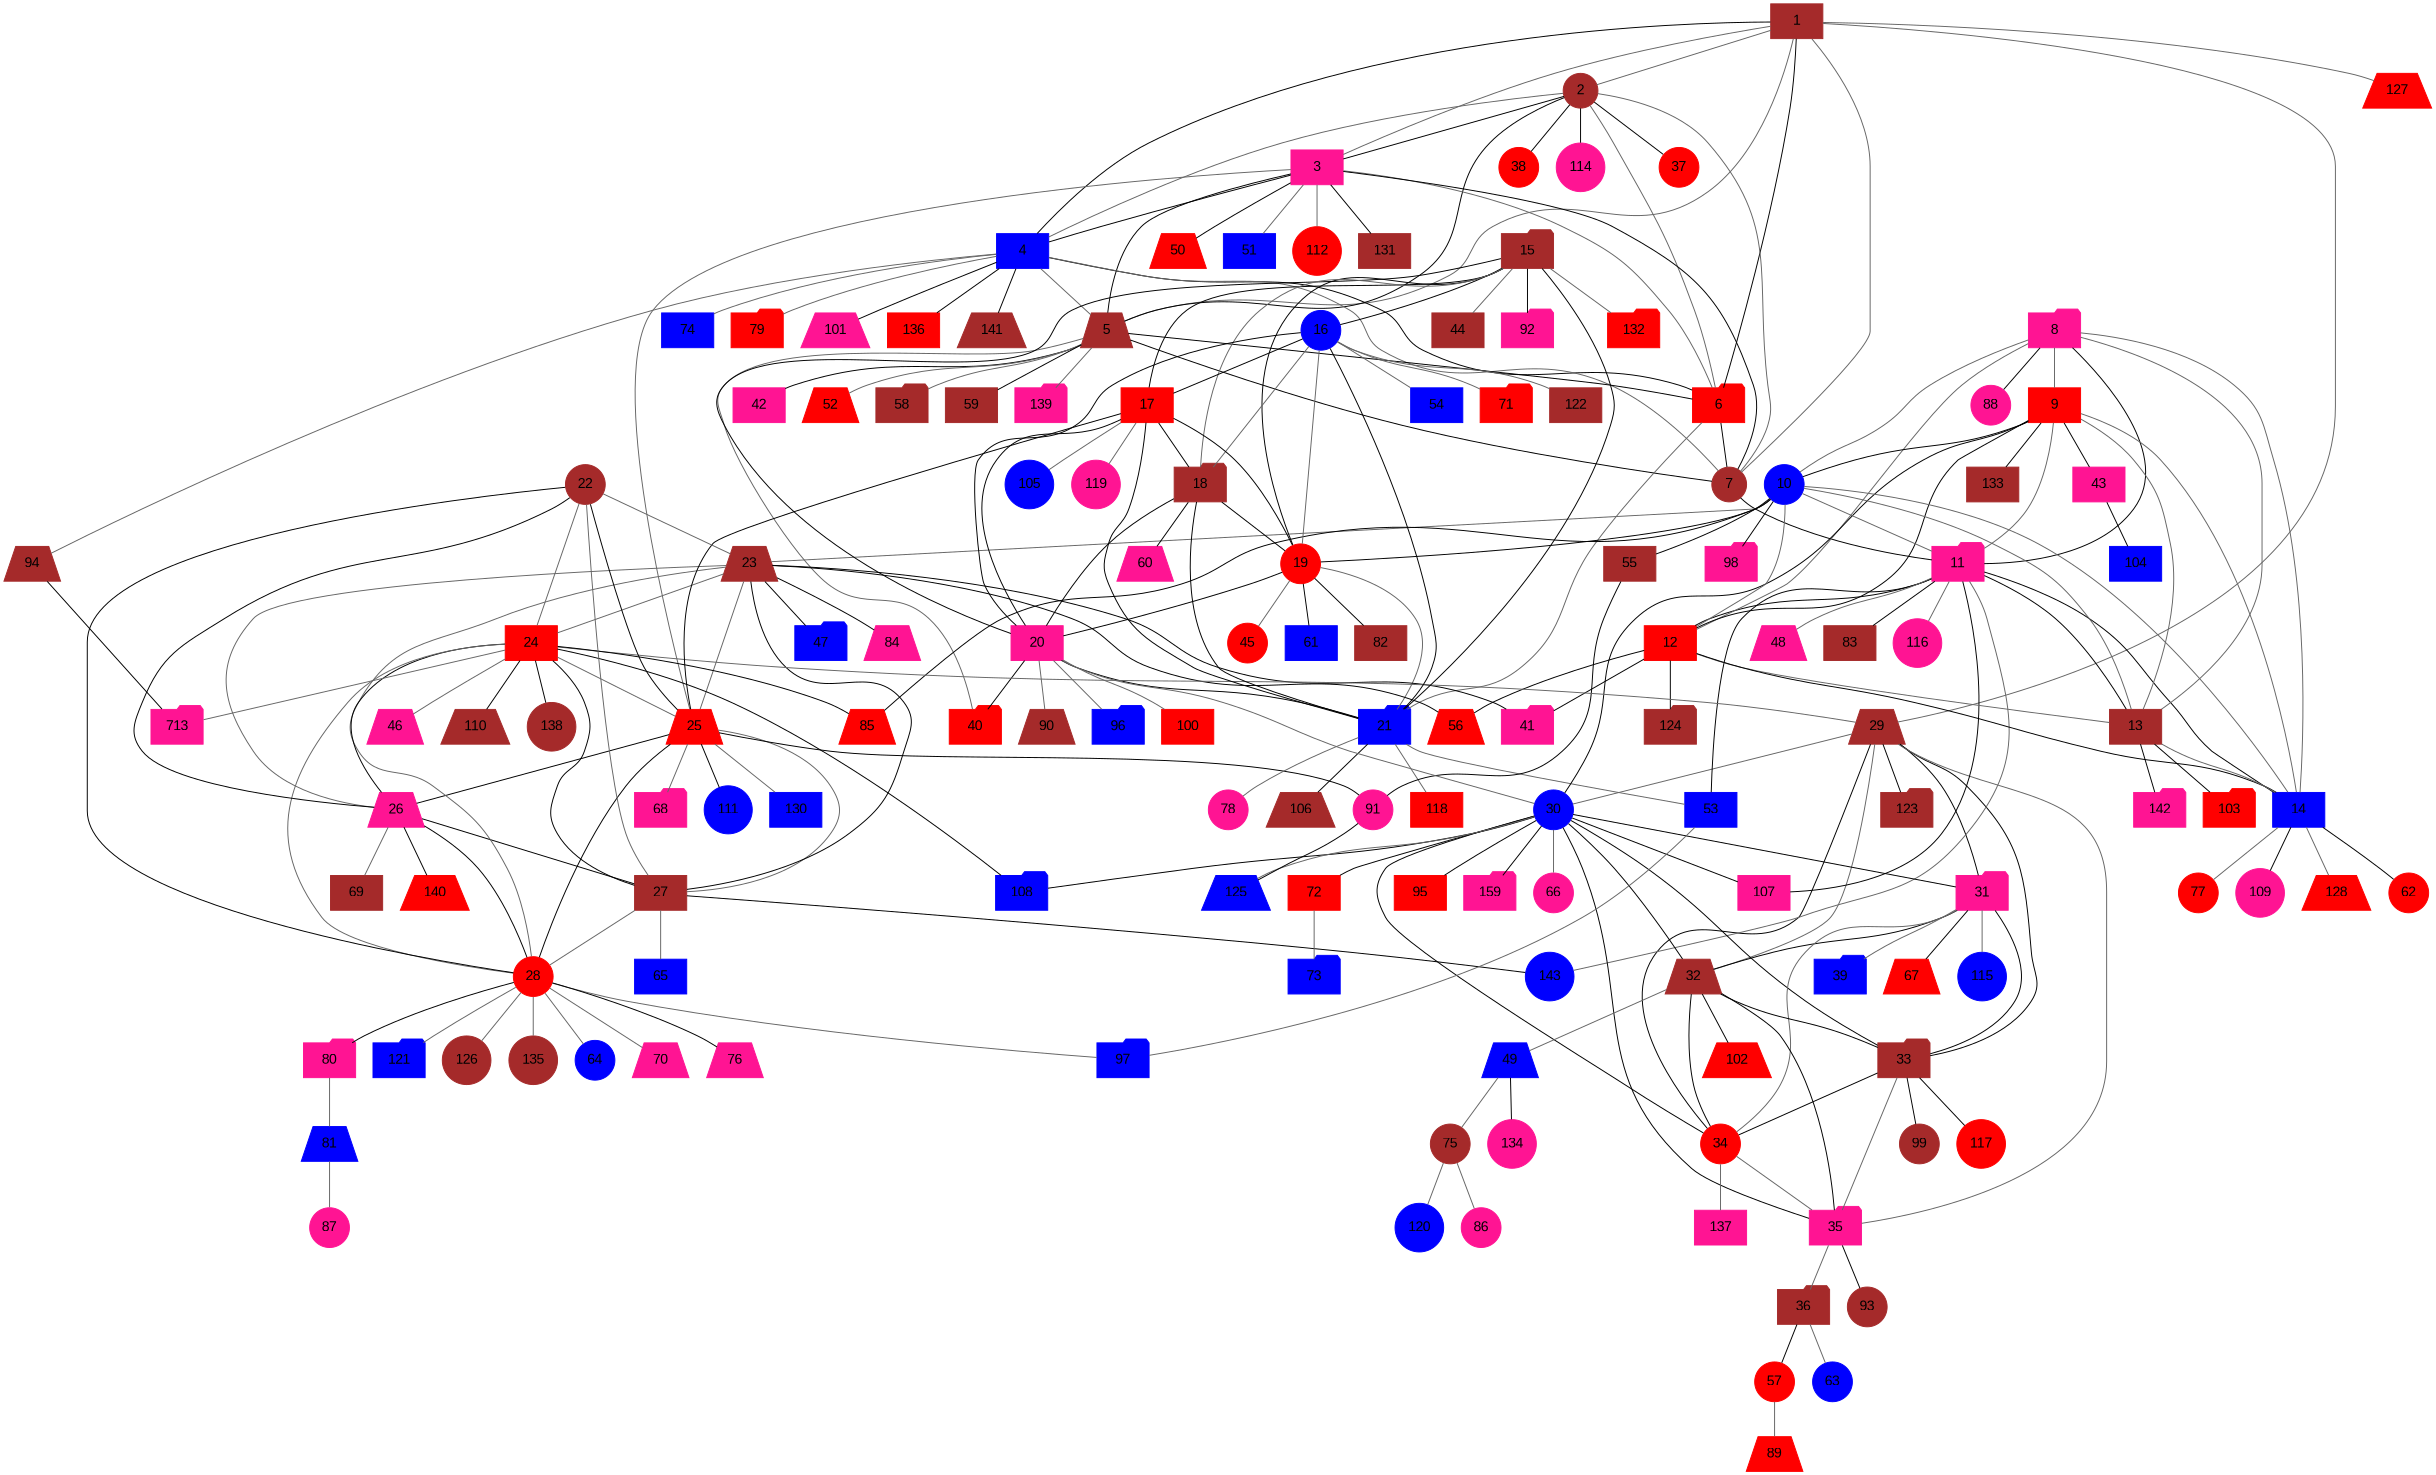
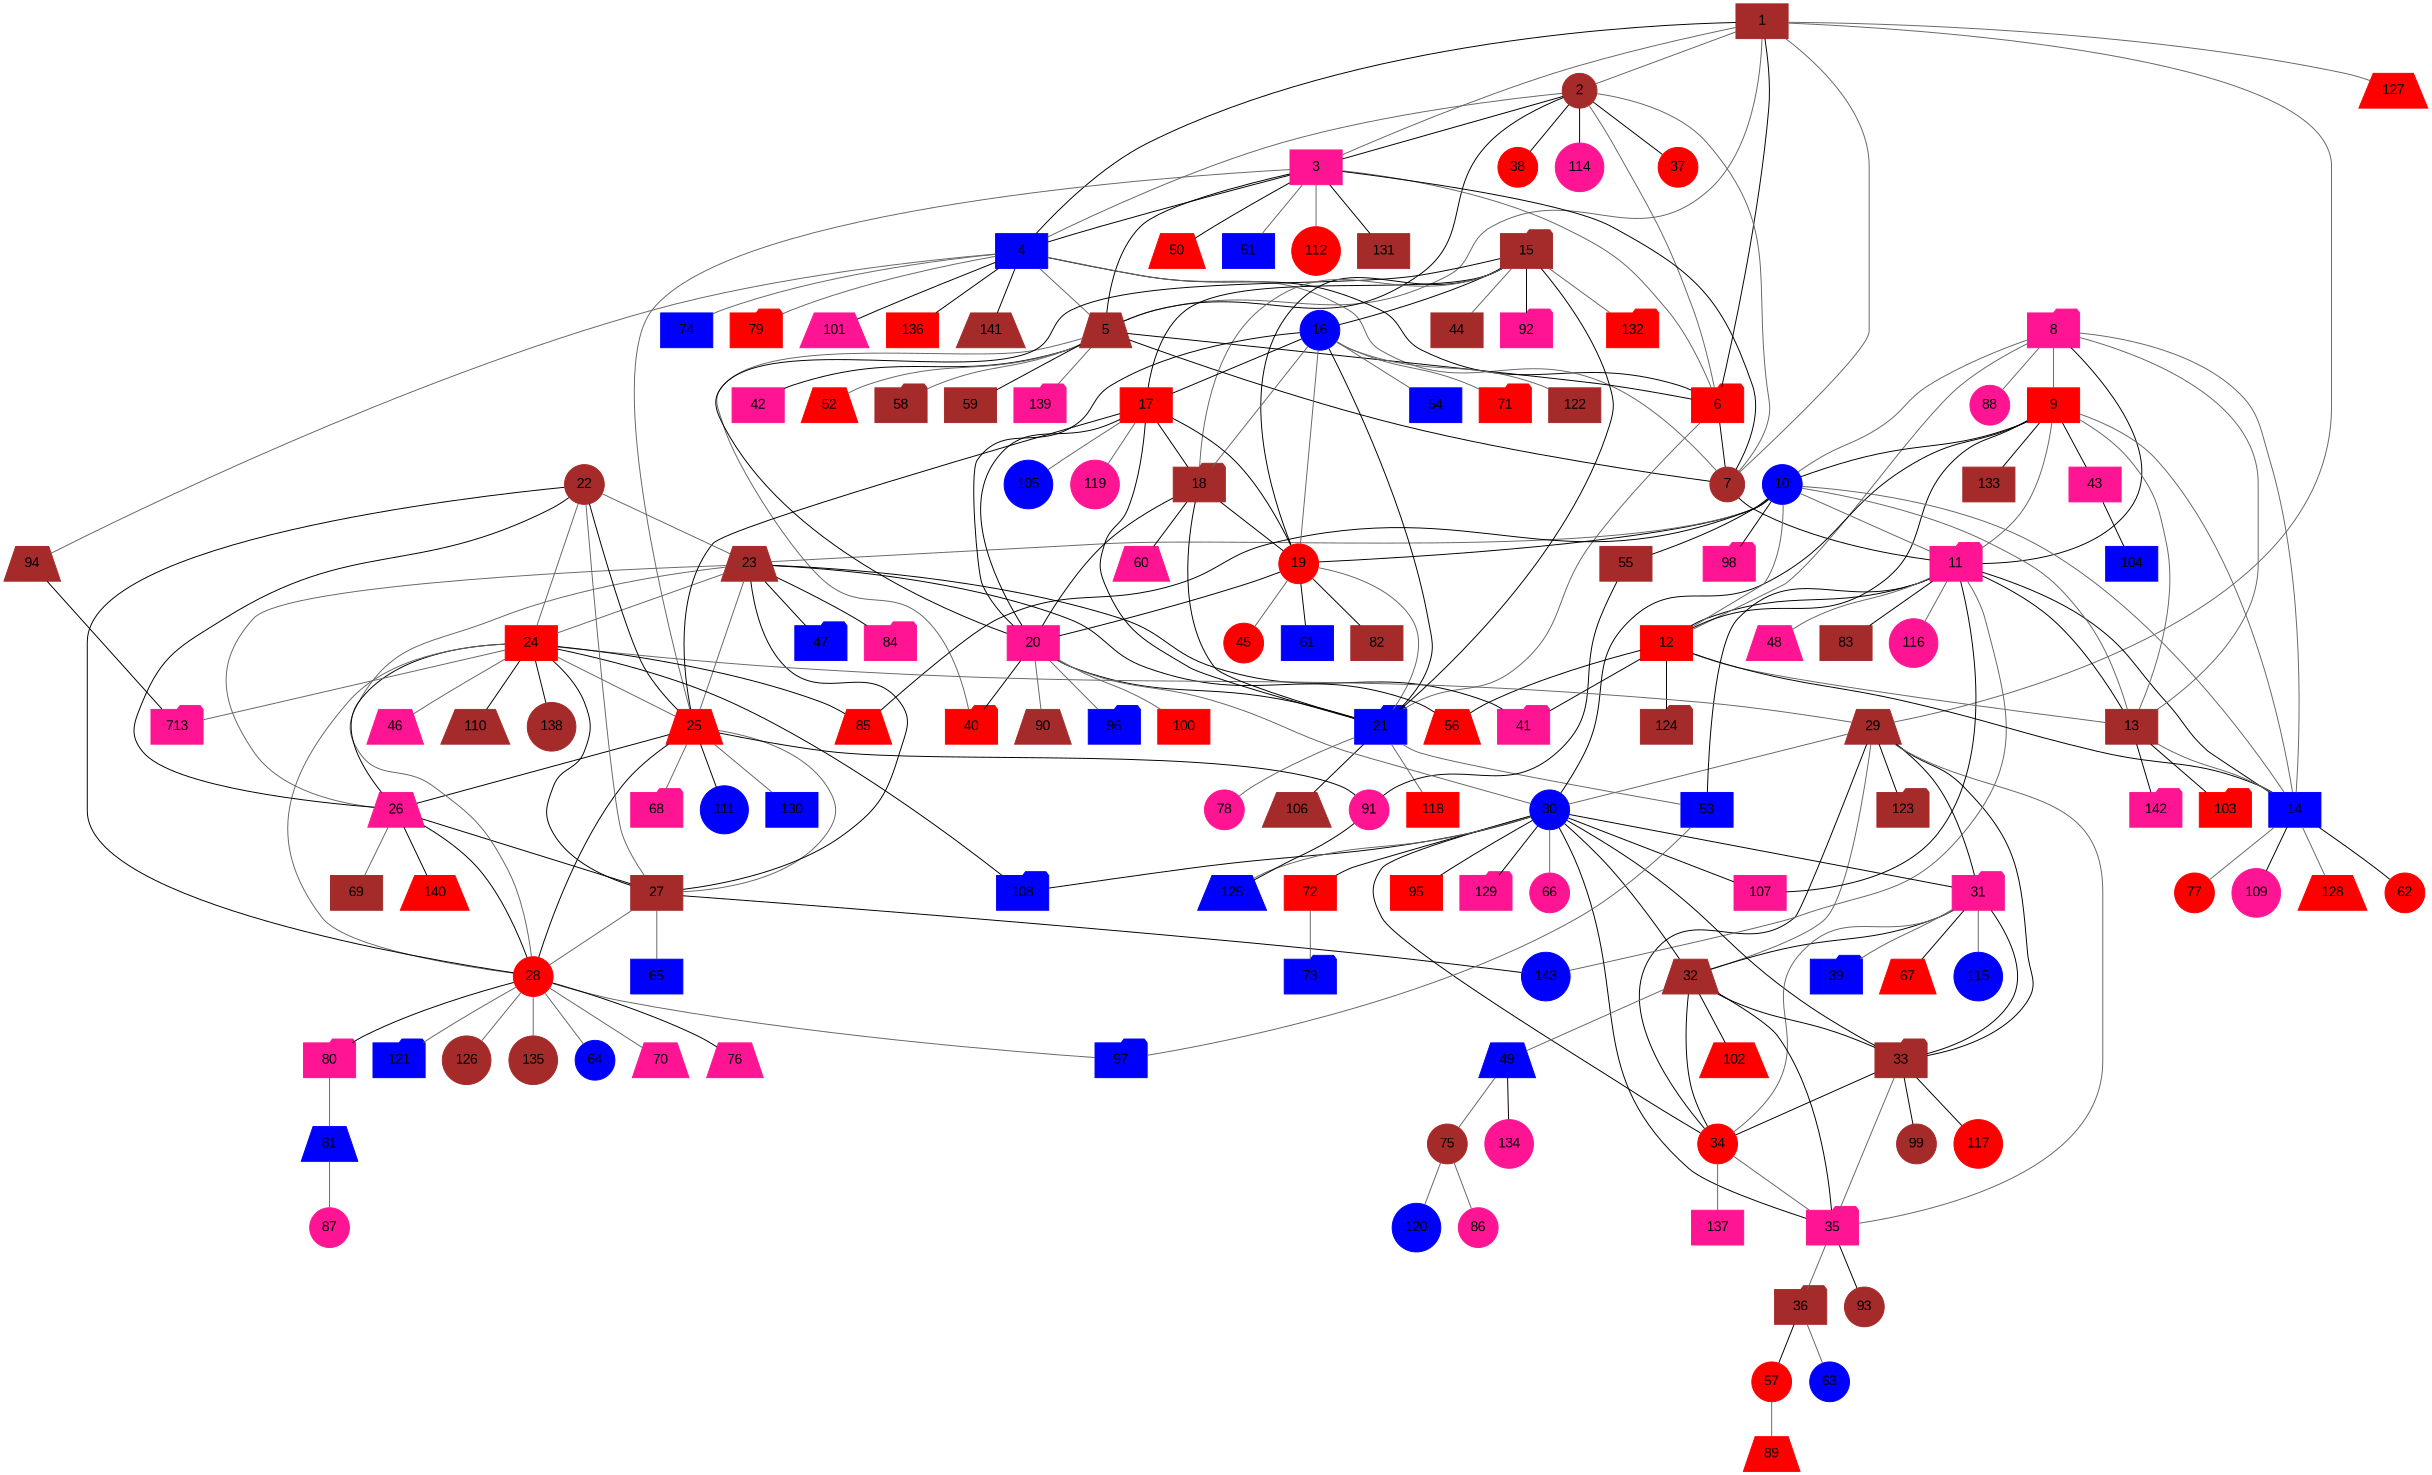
edge "8" -- "88": color black -> gray40
node "84": shape trapezium -> folder
node "159": label "159" -> "129"
